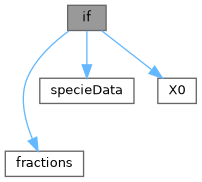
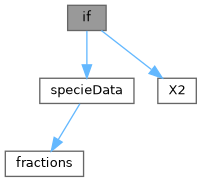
edge "if" -> "fractions": now "specieData" -> "fractions"
node "X0": label "X0" -> "X2"
